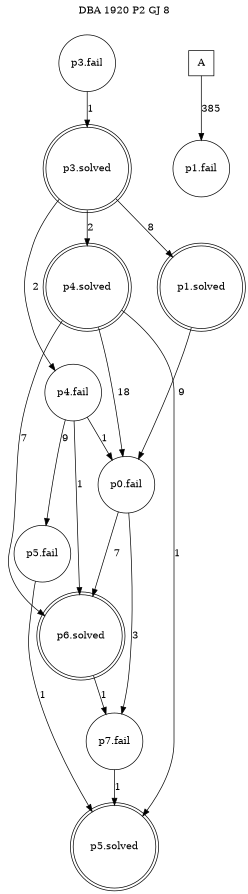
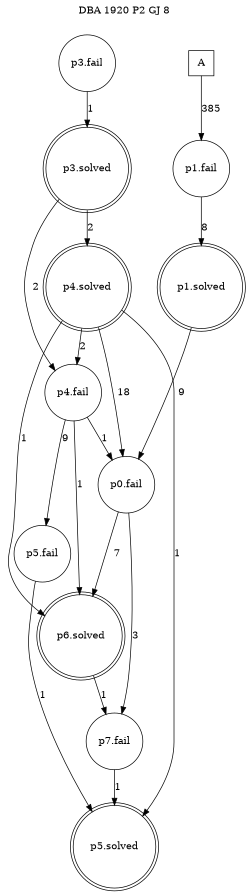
edge "p3.solved" -> "p1.solved": now "p1.fail" -> "p1.solved"
edge "p4.solved" -> "p4.fail": added, label "2"
edge "p4.solved" -> "p6.solved": label "7" -> "1"
